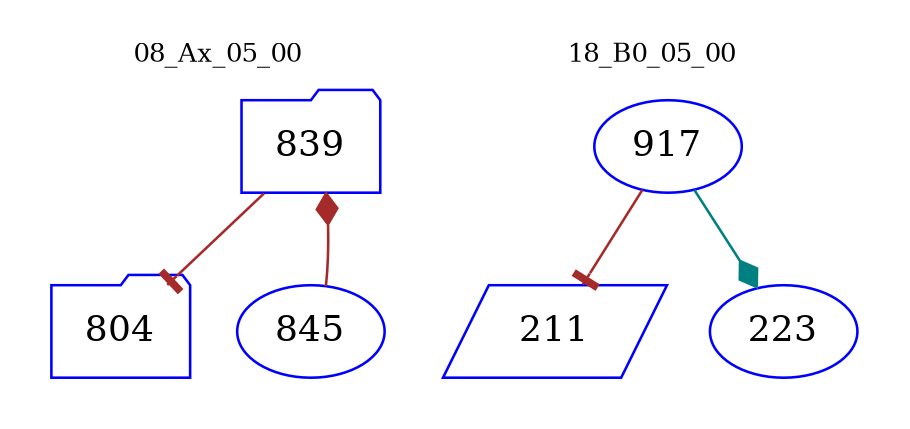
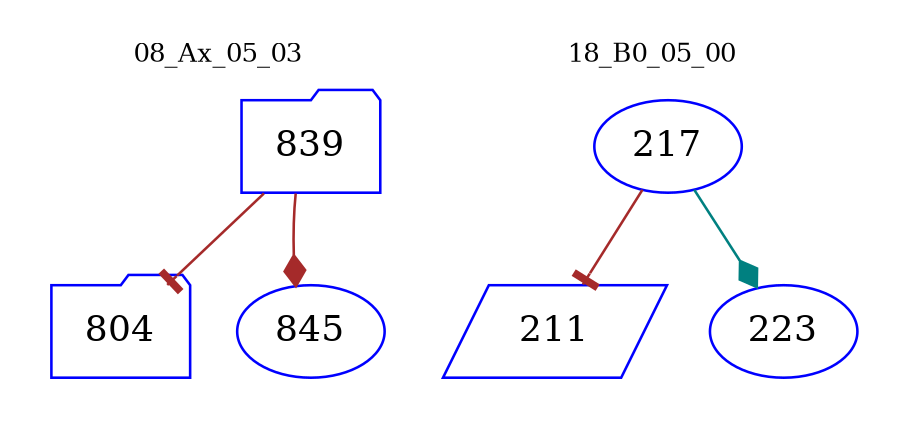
cluster "08_Ax_05_00": label "08_Ax_05_00" -> "08_Ax_05_03"
node "917": label "917" -> "217"
edge "845" -> "839": reversed
